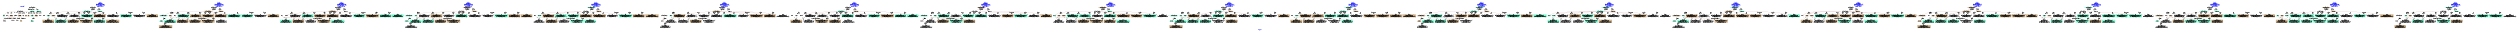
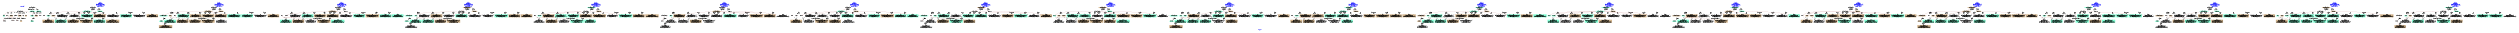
node "ac_id": removed
